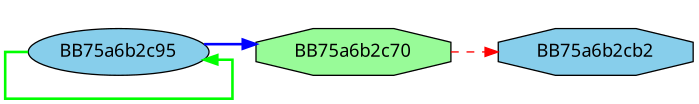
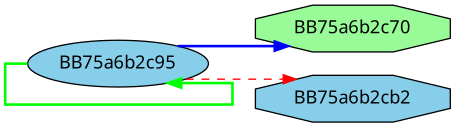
edge "BB75a6b2c70" -> "BB75a6b2cb2": now "BB75a6b2c95" -> "BB75a6b2cb2"
